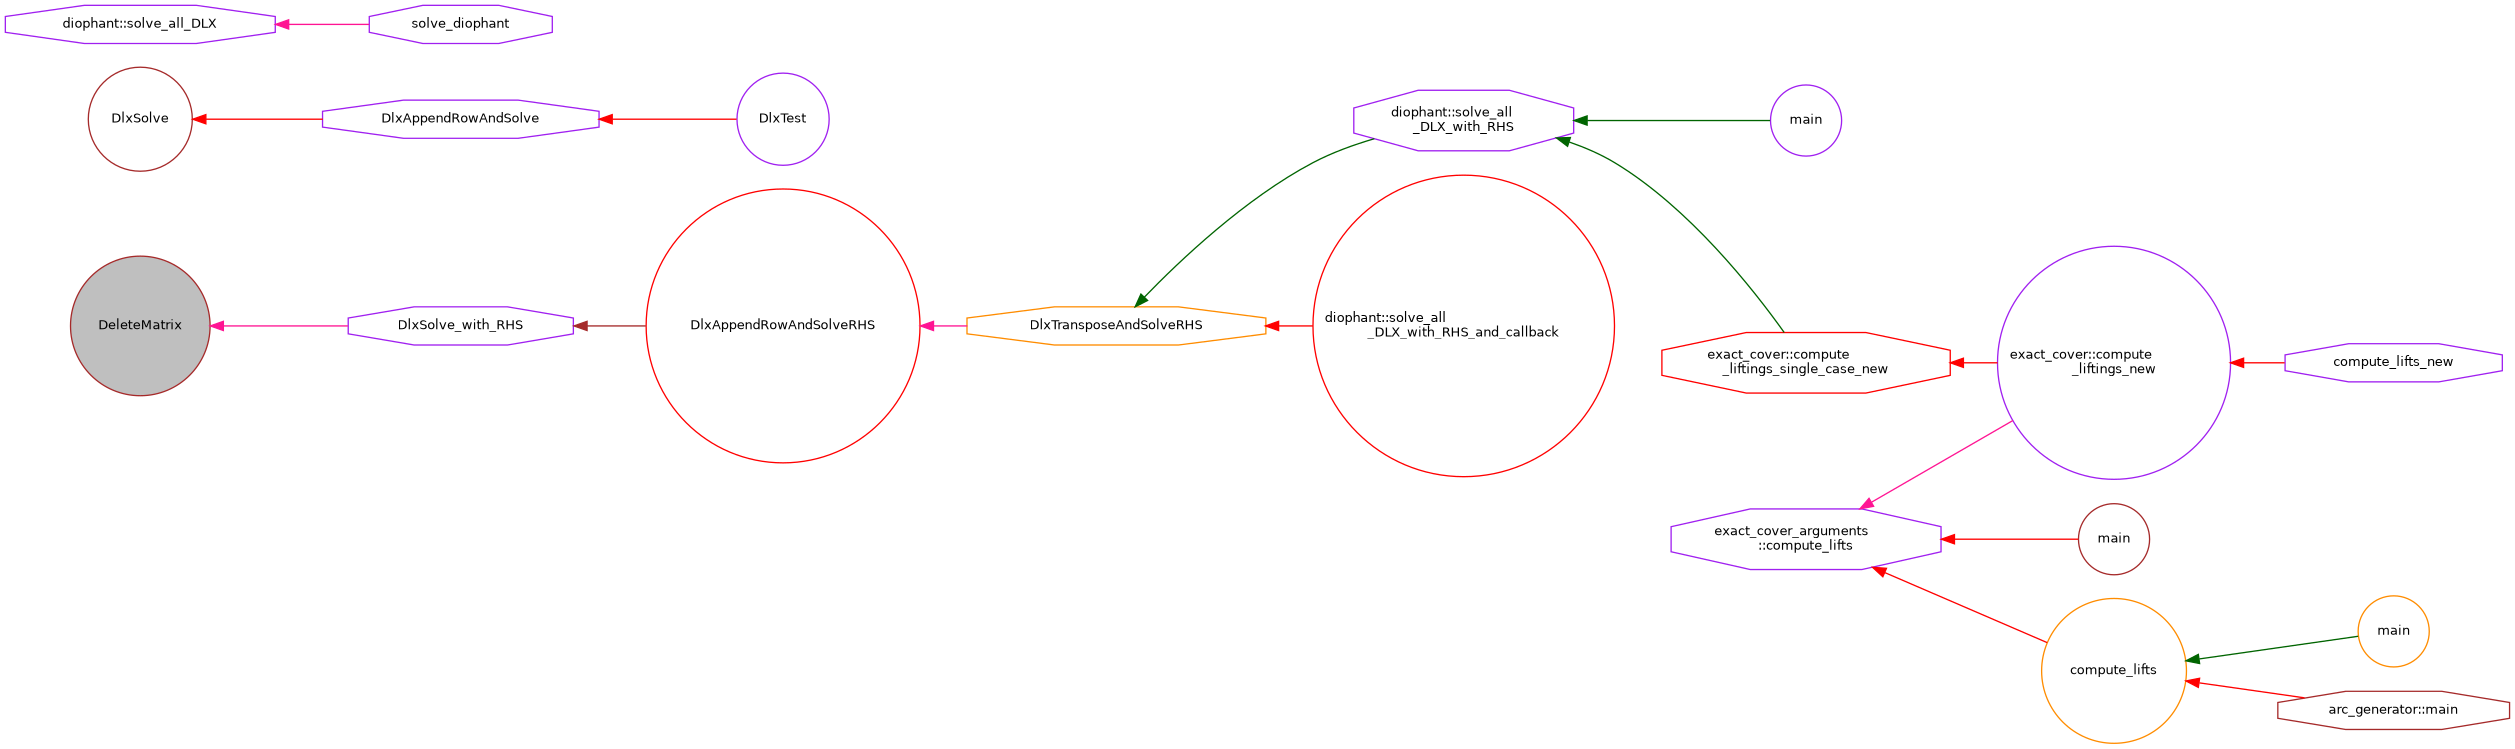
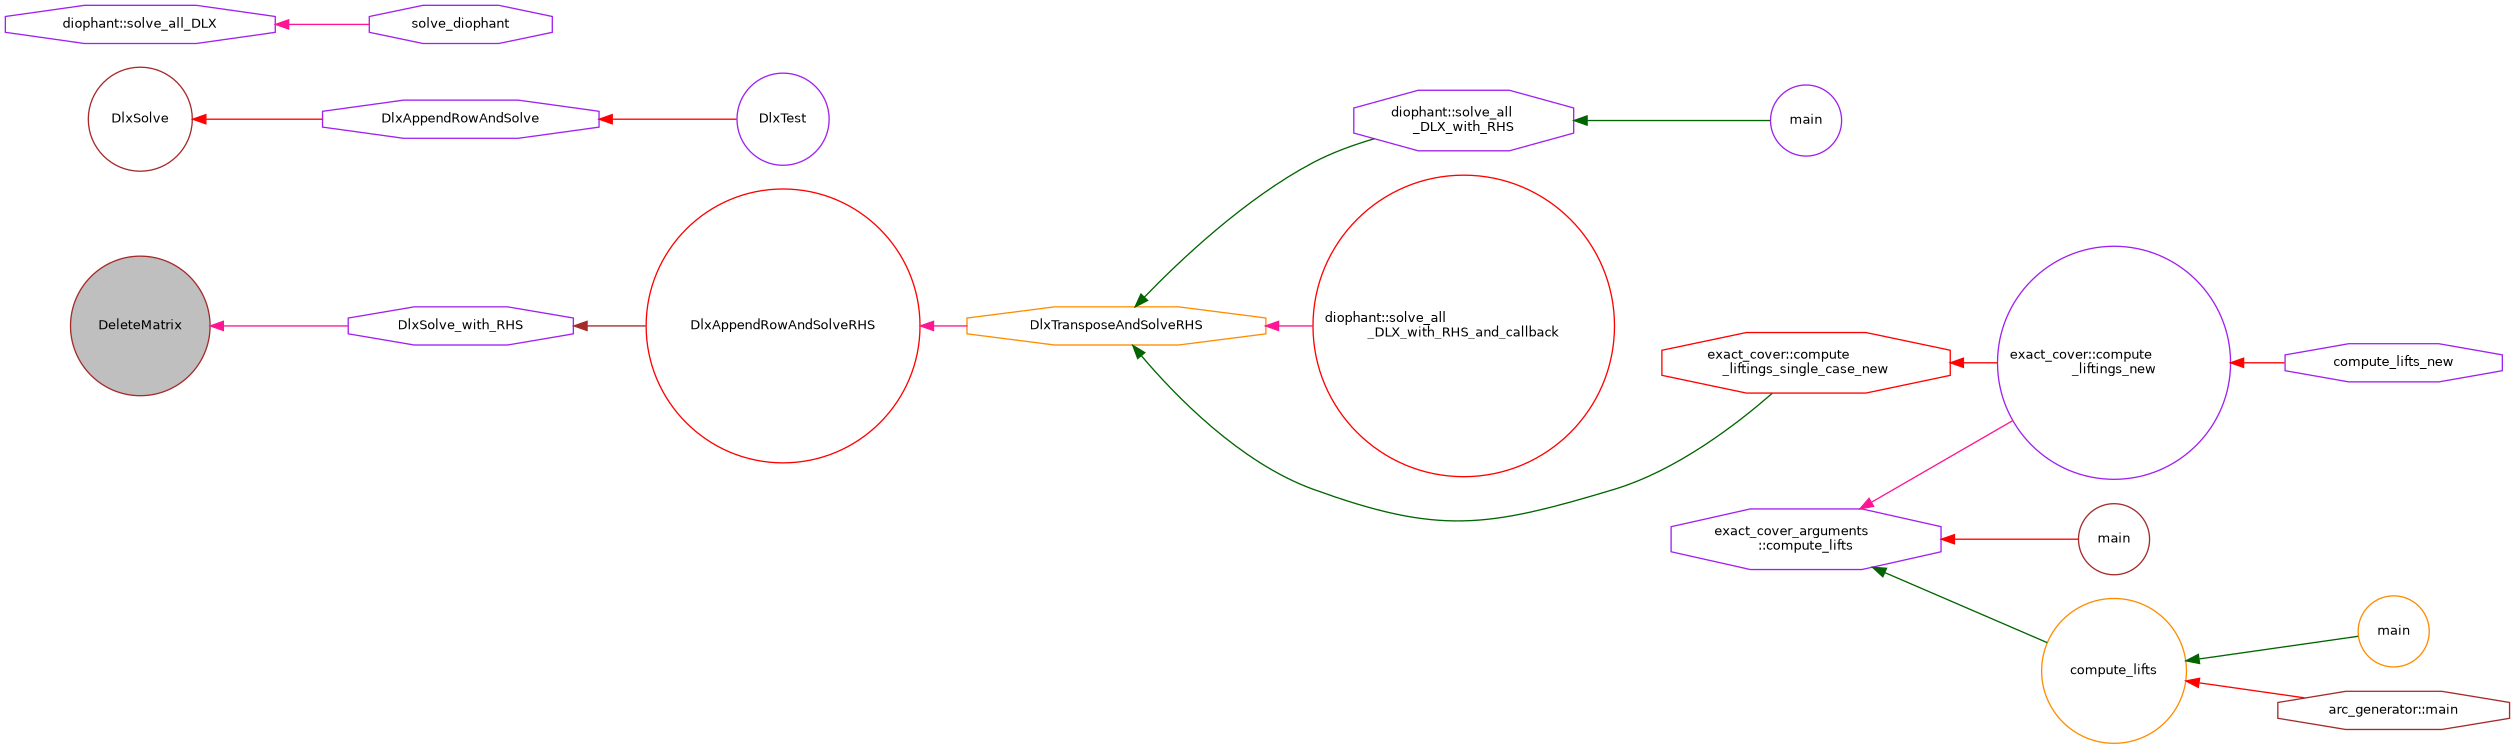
edge "exact_cover::compute _liftings_single_case_new" -> "diophant::solve_all _DLX_with_RHS": now "exact_cover::compute _liftings_single_case_new" -> "DlxTransposeAndSolveRHS"
edge "diophant::solve_all _DLX_with_RHS_and_callback" -> "DlxTransposeAndSolveRHS": color red -> deeppink
edge "compute_lifts" -> "exact_cover_arguments ::compute_lifts": color red -> darkgreen
